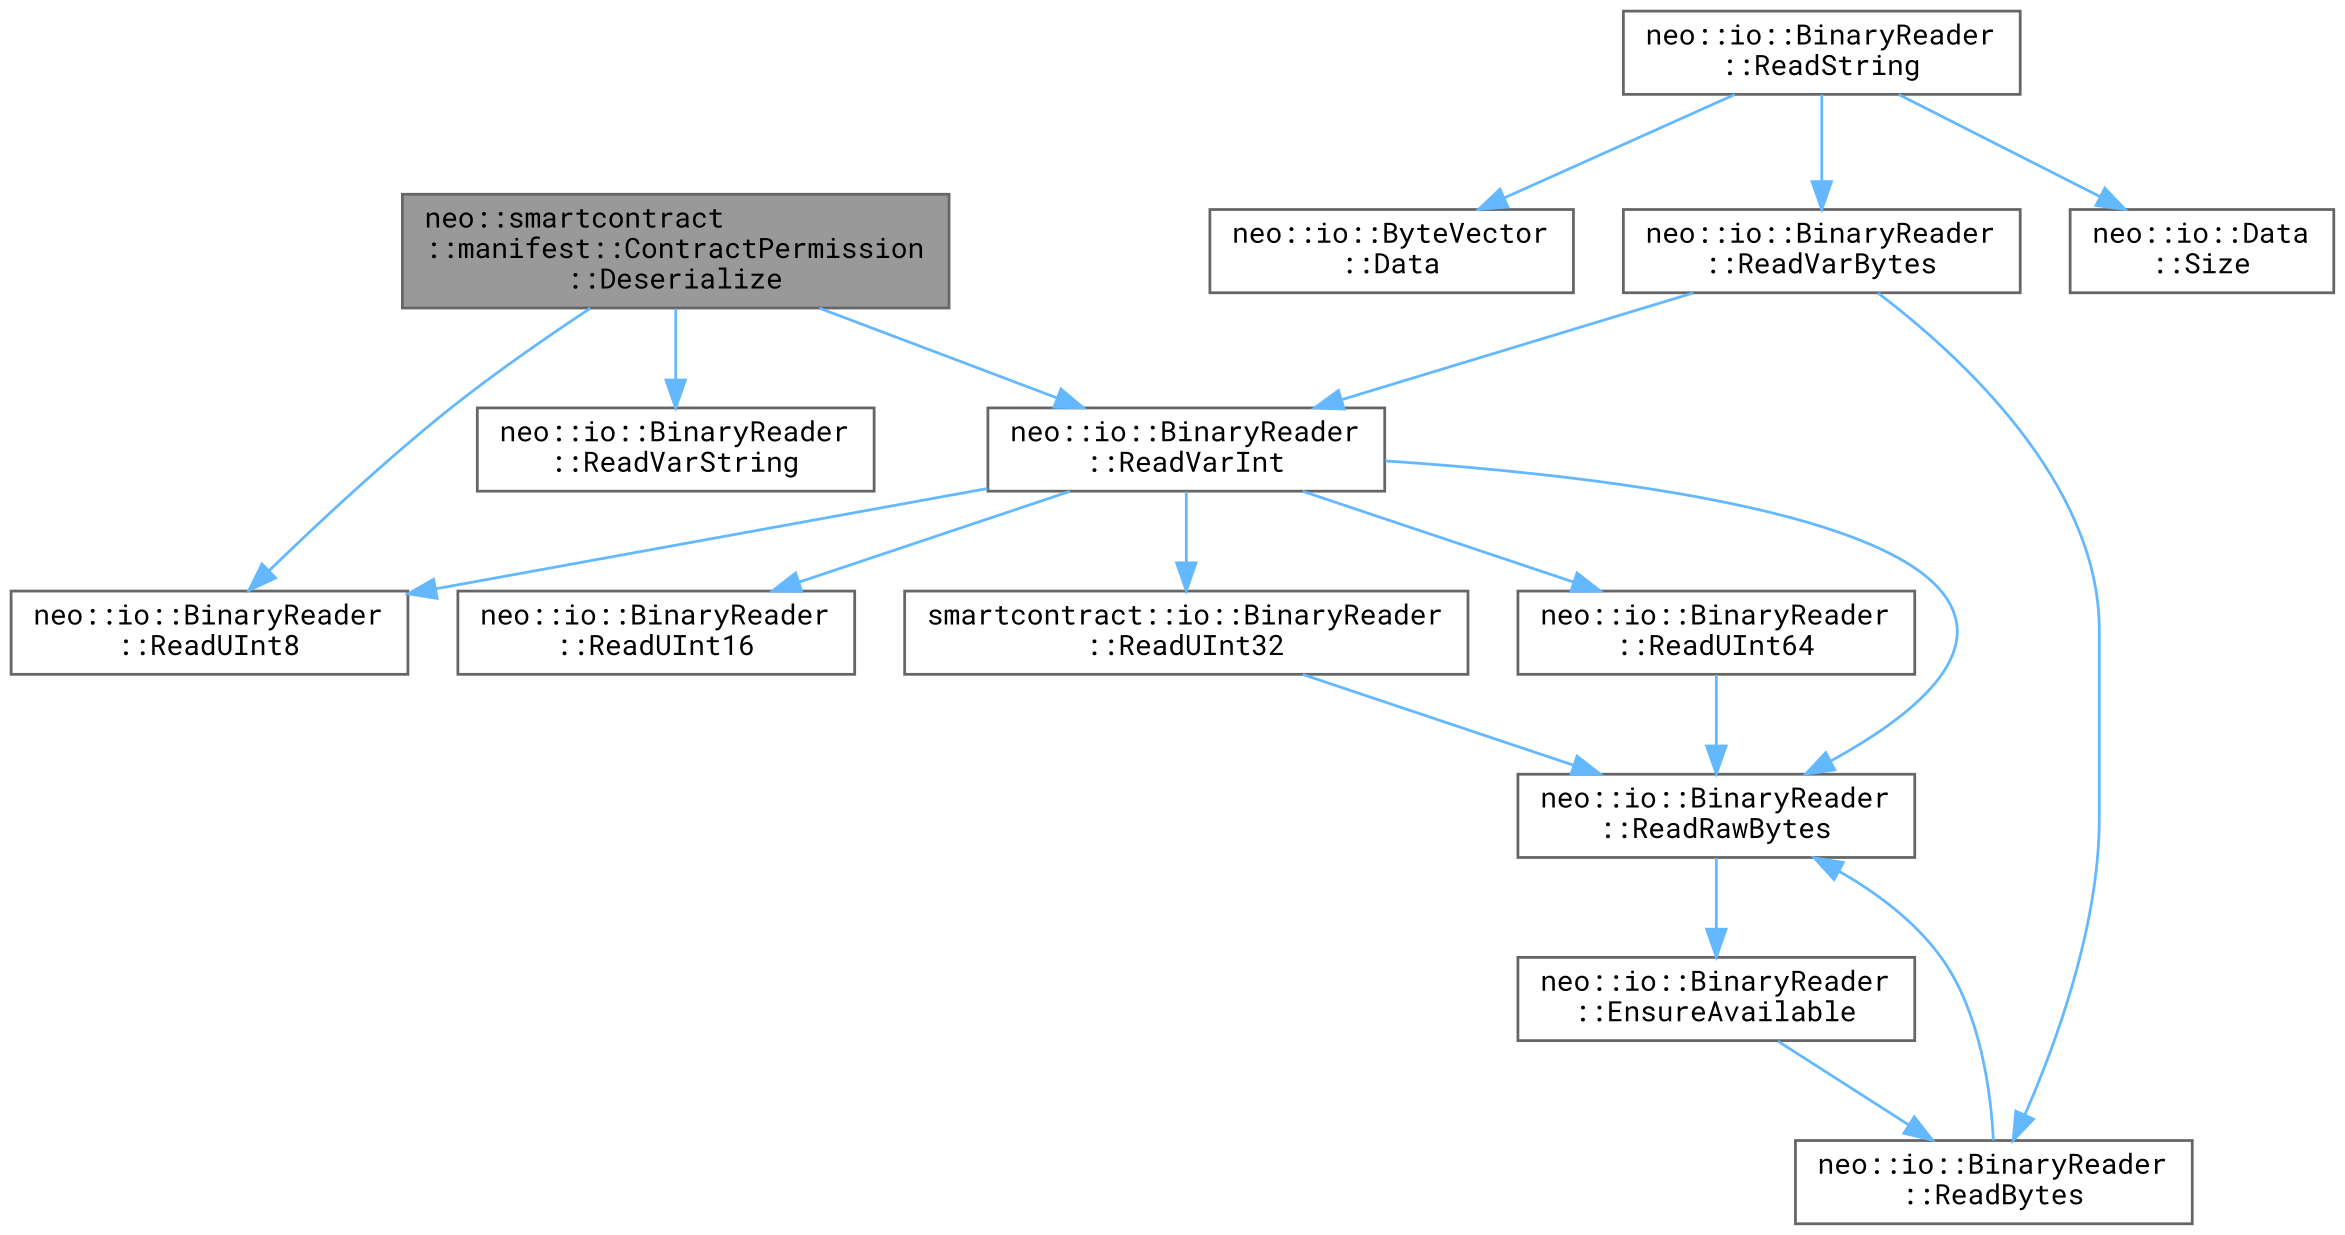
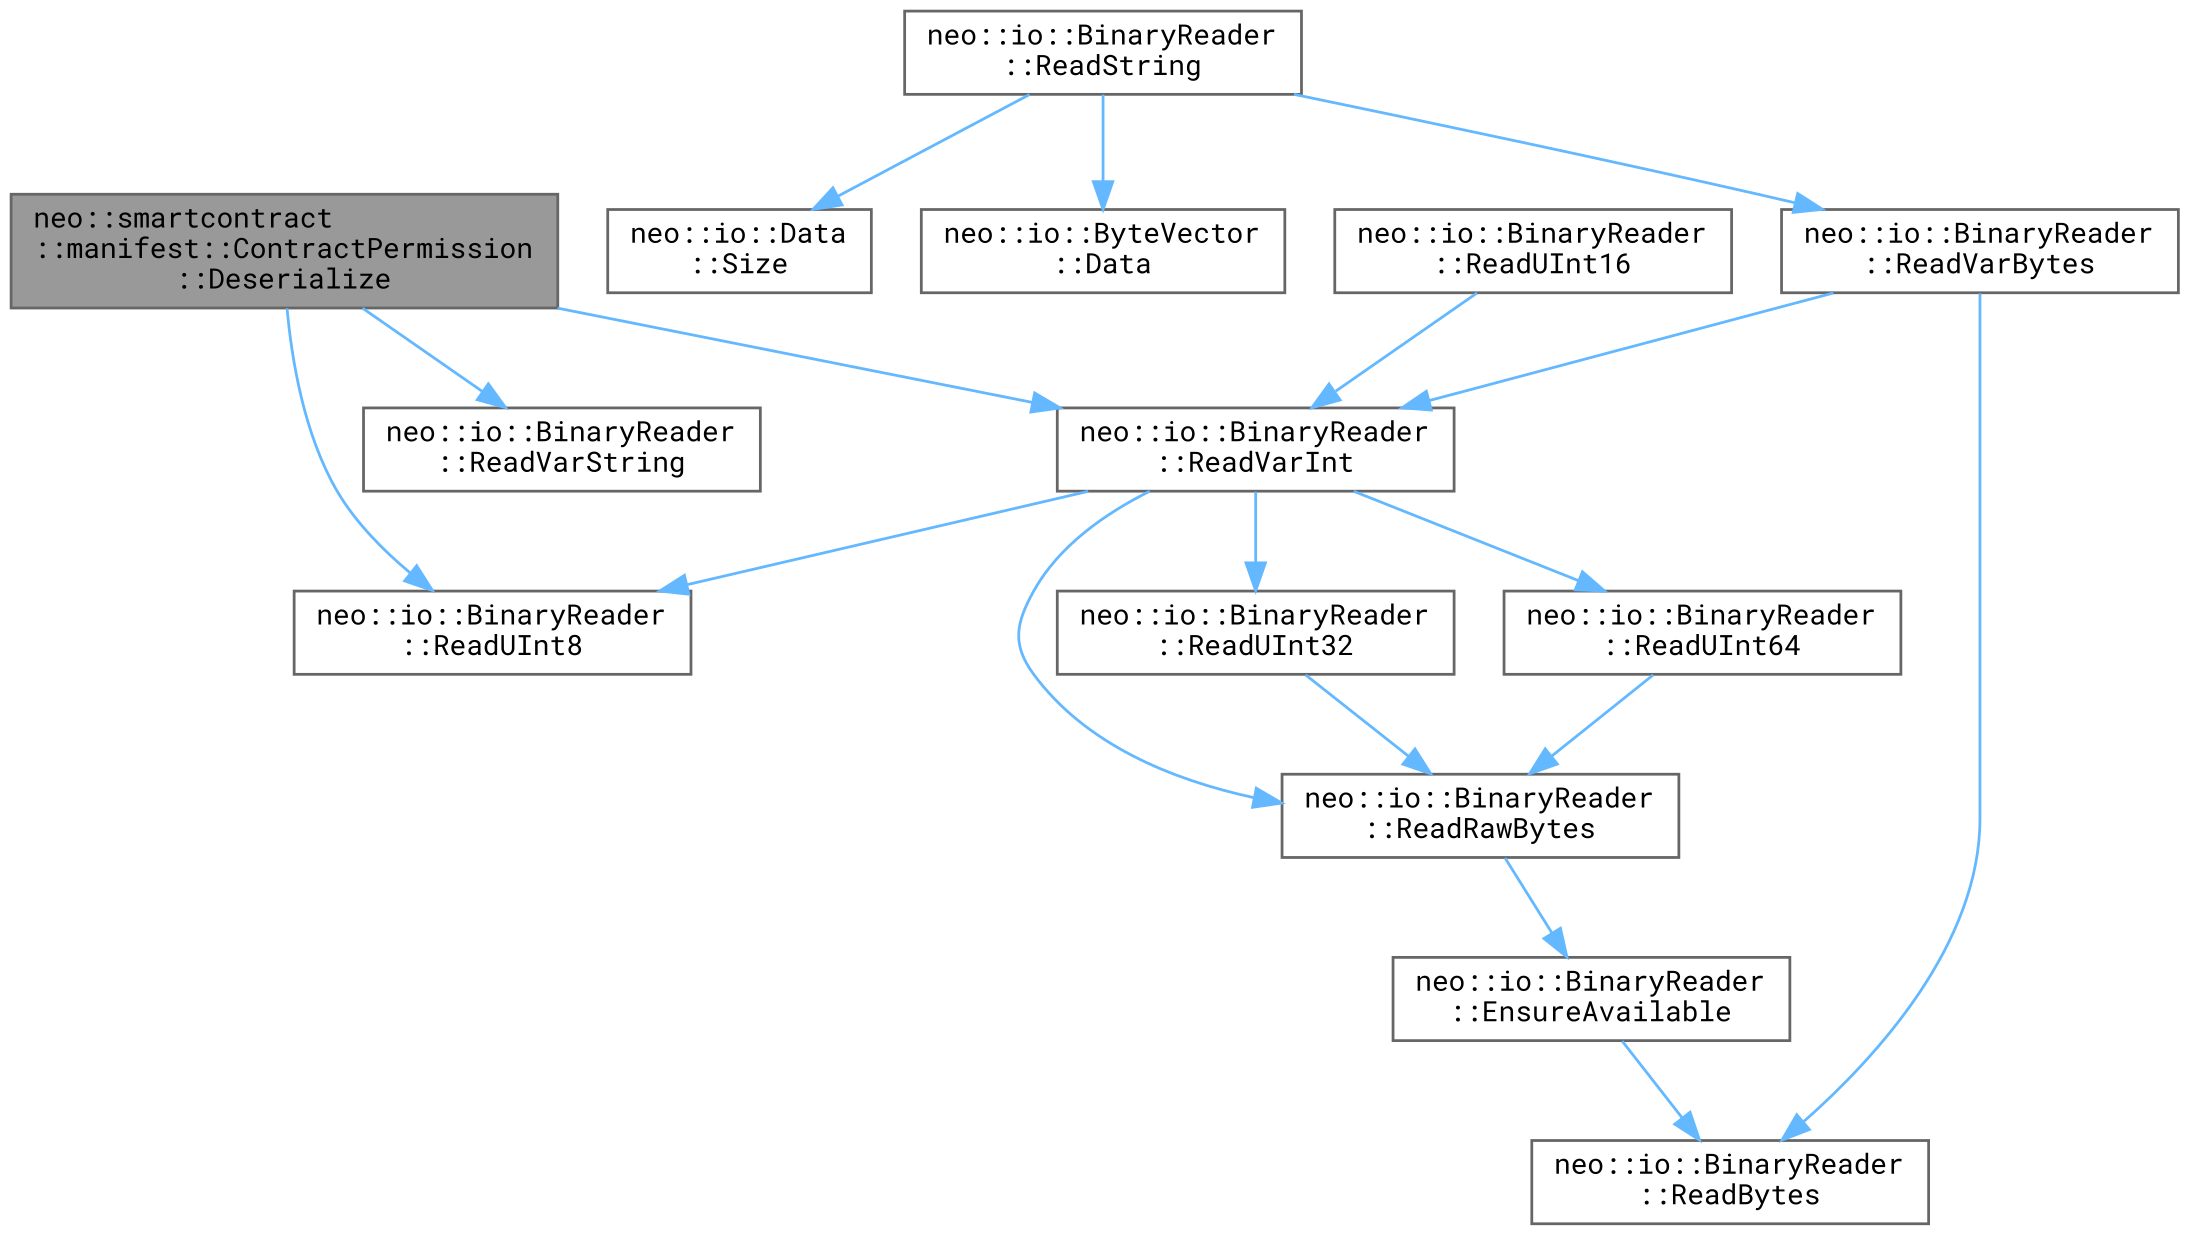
edge "neo::io::BinaryReader ::ReadVarInt" -> "neo::io::BinaryReader ::ReadUInt16": reversed
node "smartcontract::io::BinaryReader ::ReadUInt32": label "smartcontract::io::BinaryReader ::ReadUInt32" -> "neo::io::BinaryReader ::ReadUInt32"
edge "neo::io::BinaryReader ::ReadBytes" -> "neo::io::BinaryReader ::ReadRawBytes": removed
